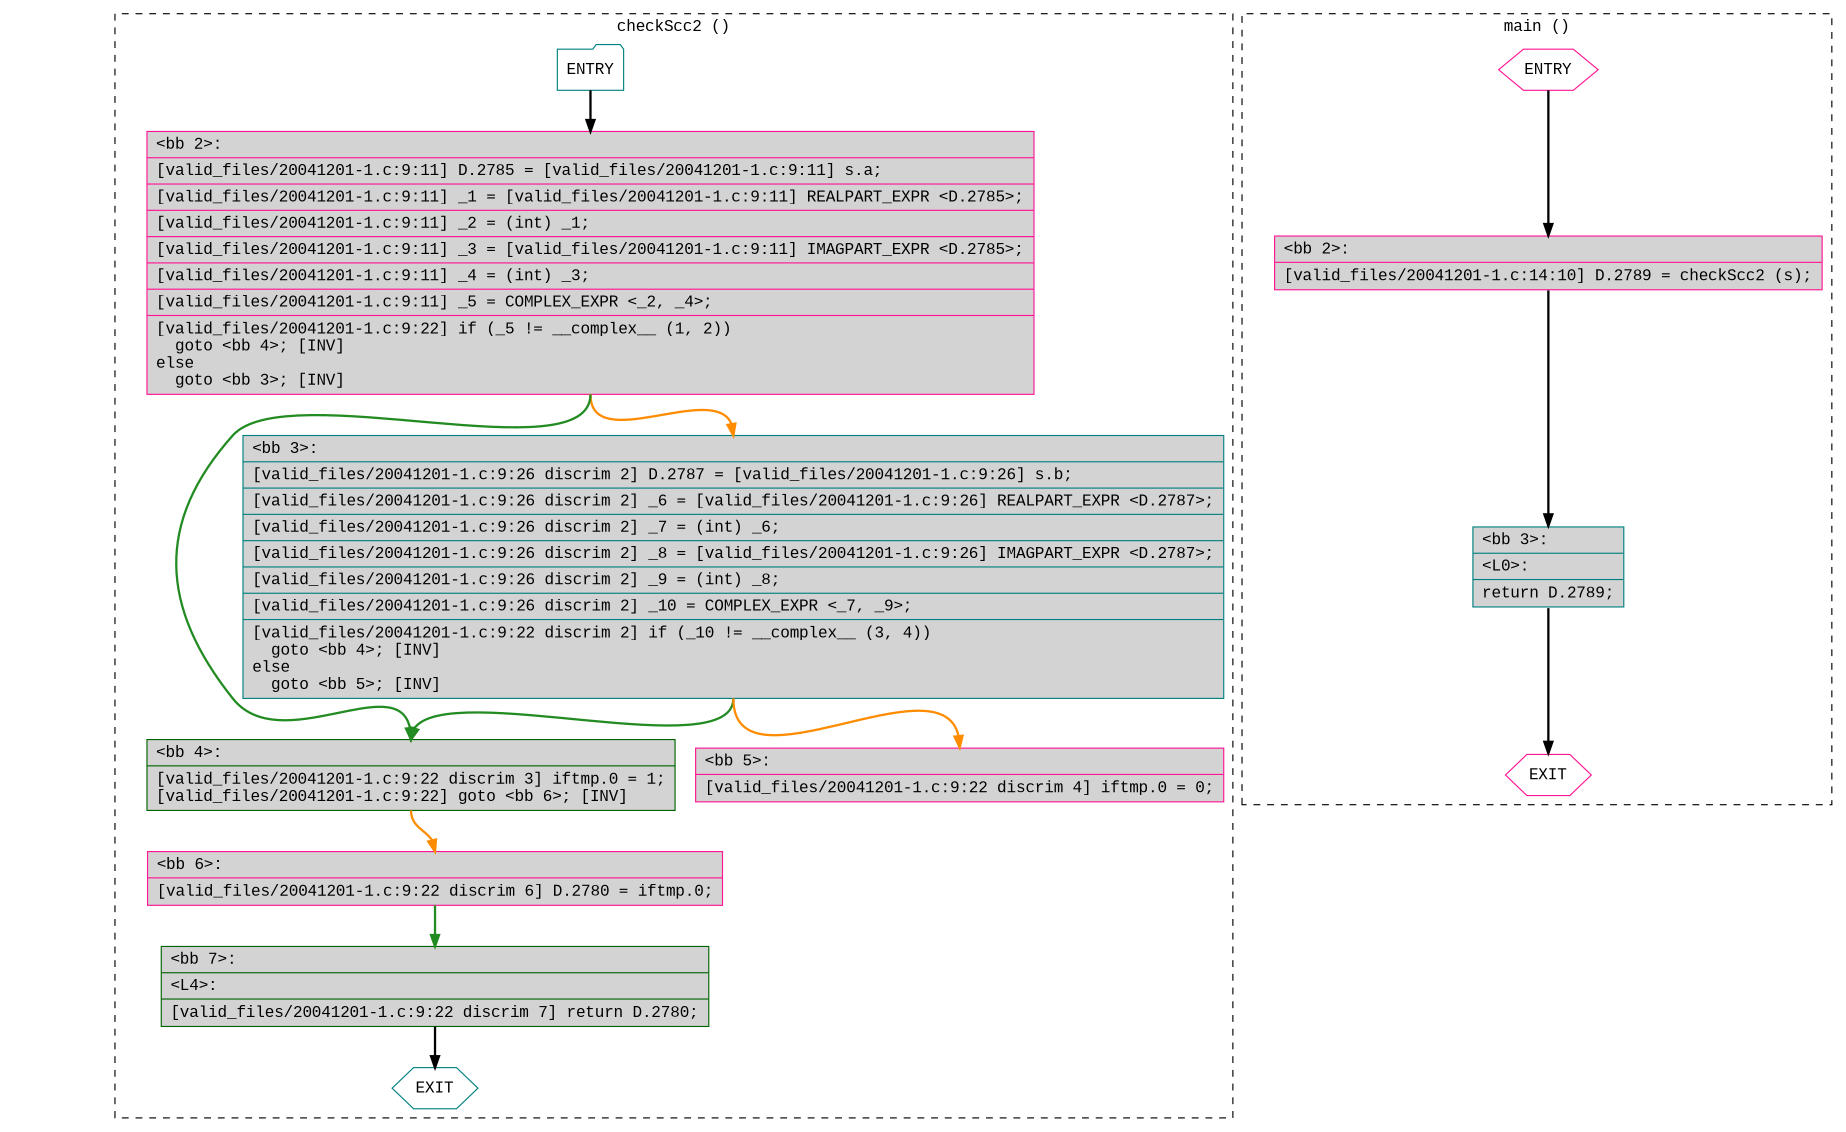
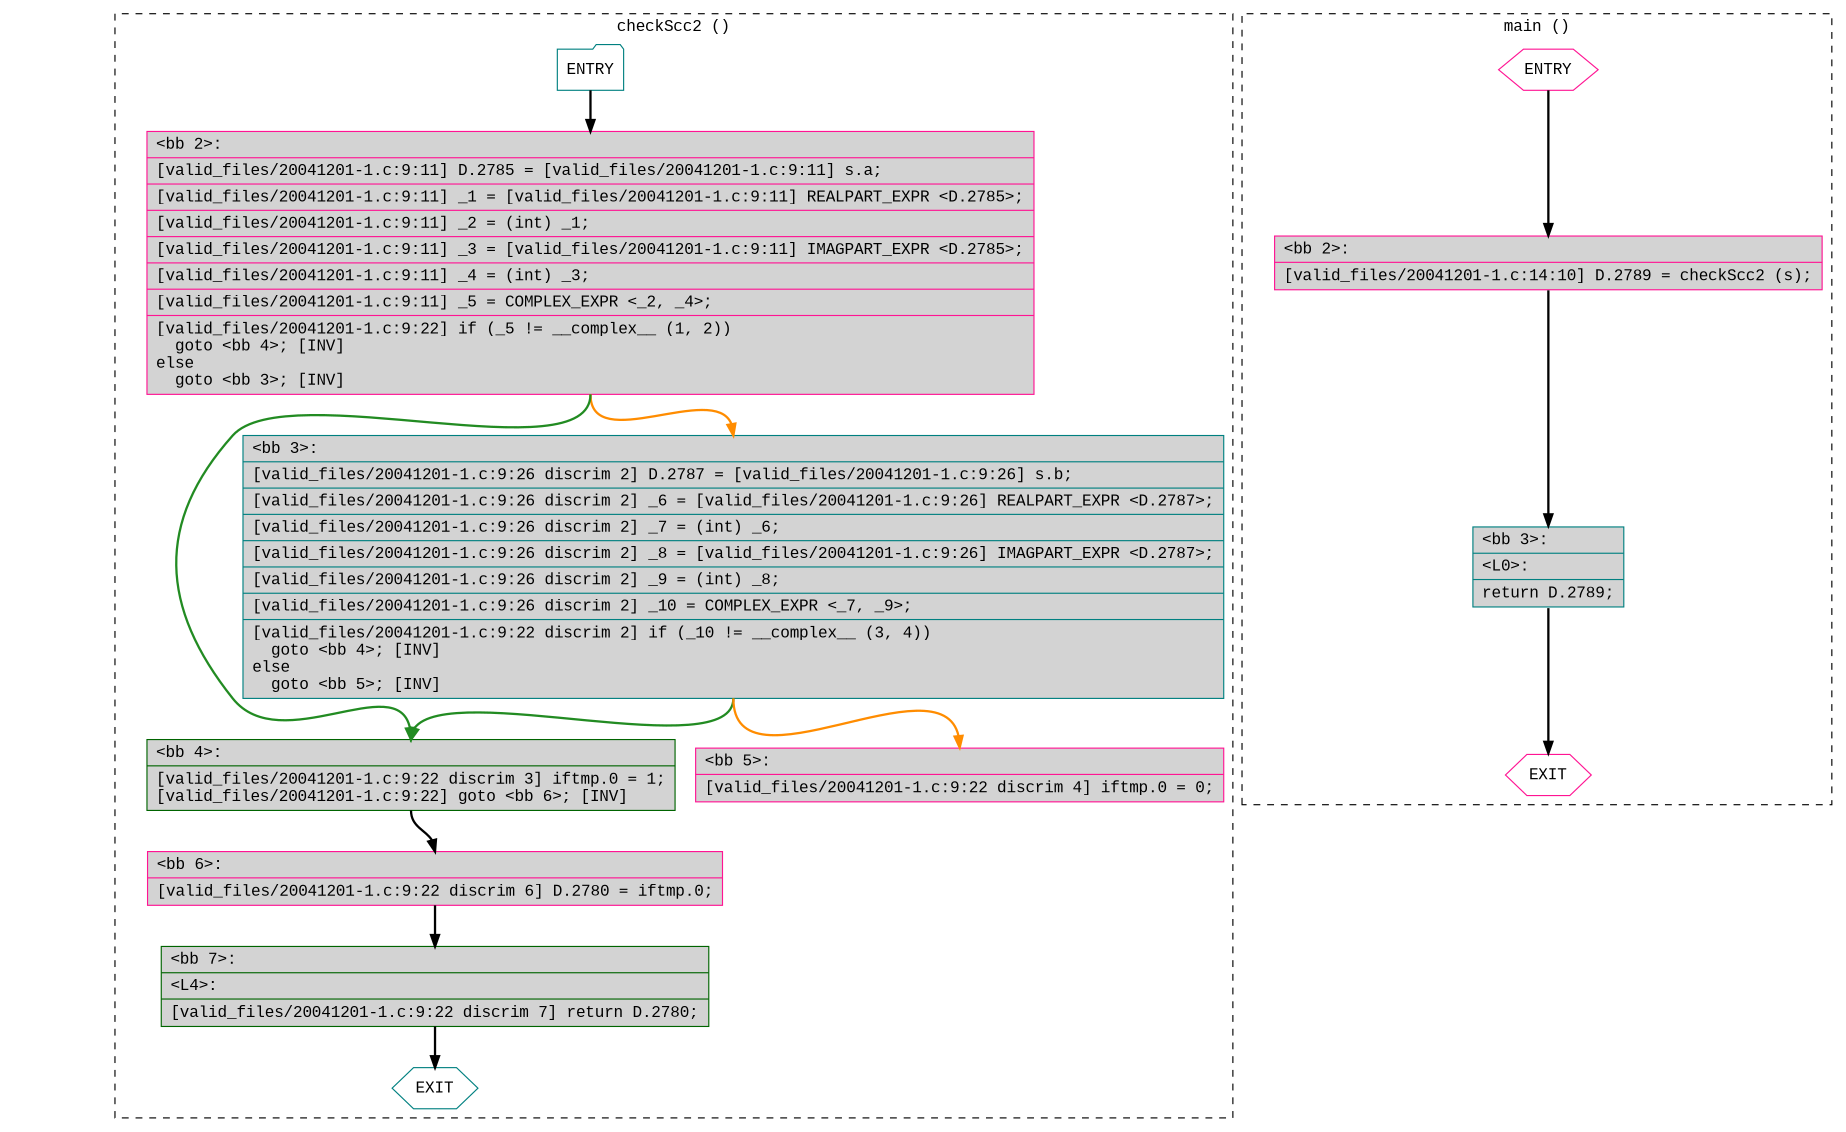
edge "<bb 4>:" -> "<bb 6>:": color darkorange -> black
edge "<bb 6>:" -> "<bb 7>:": color forestgreen -> black
